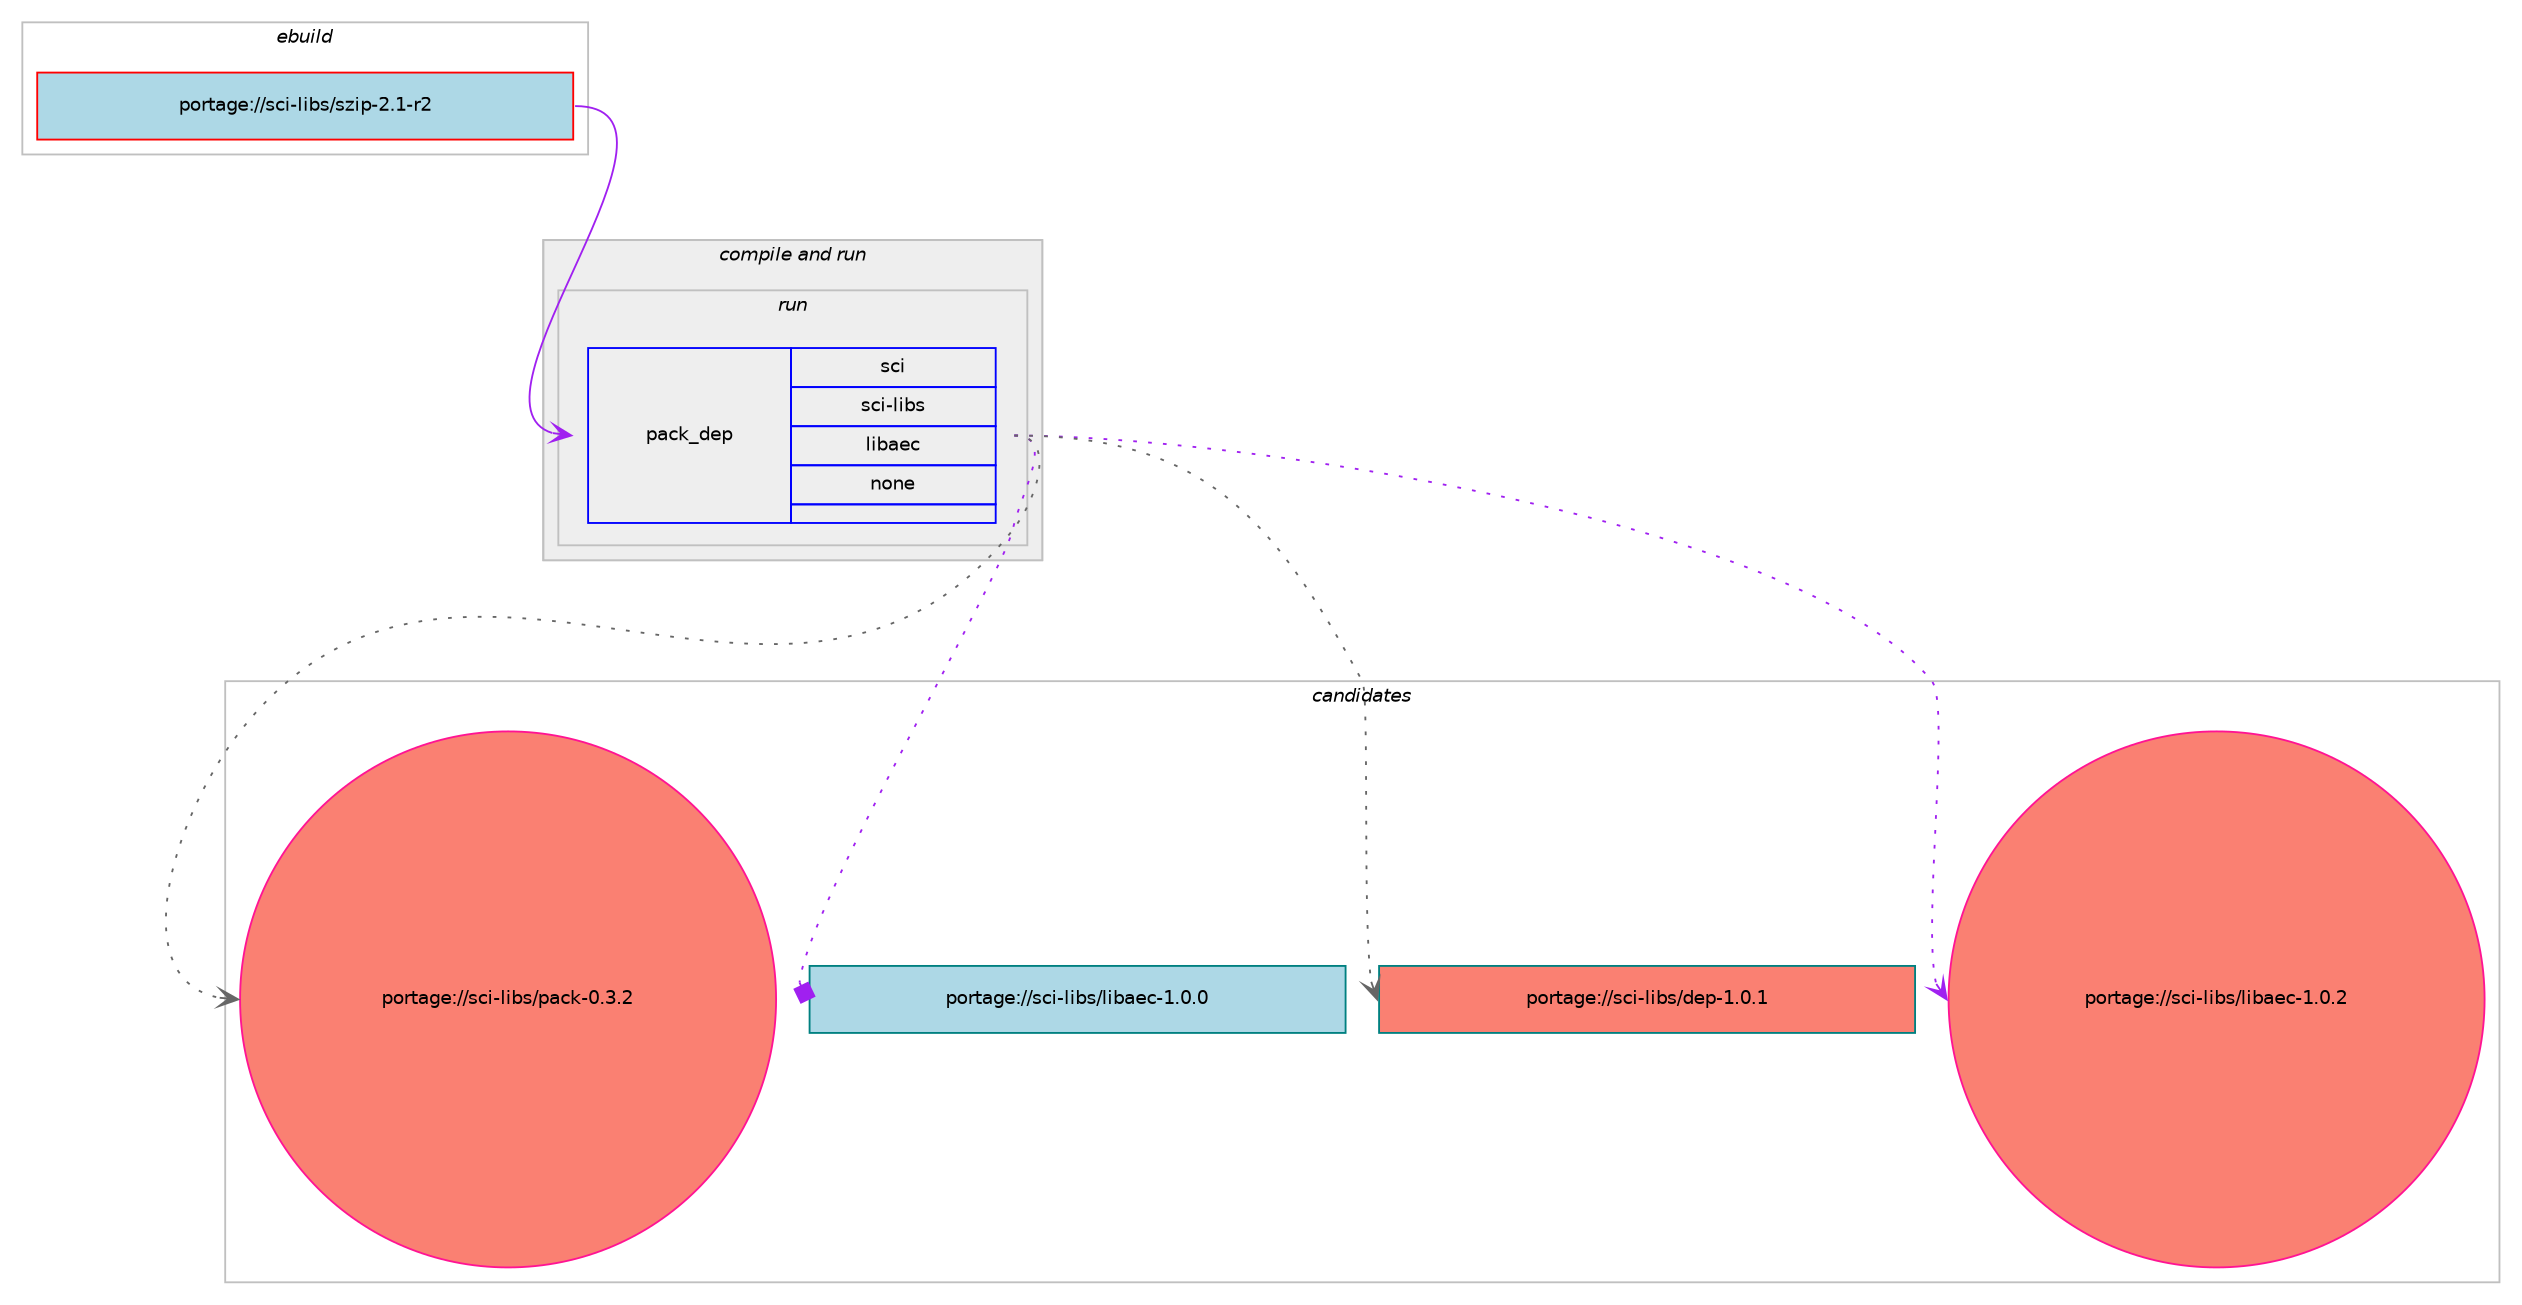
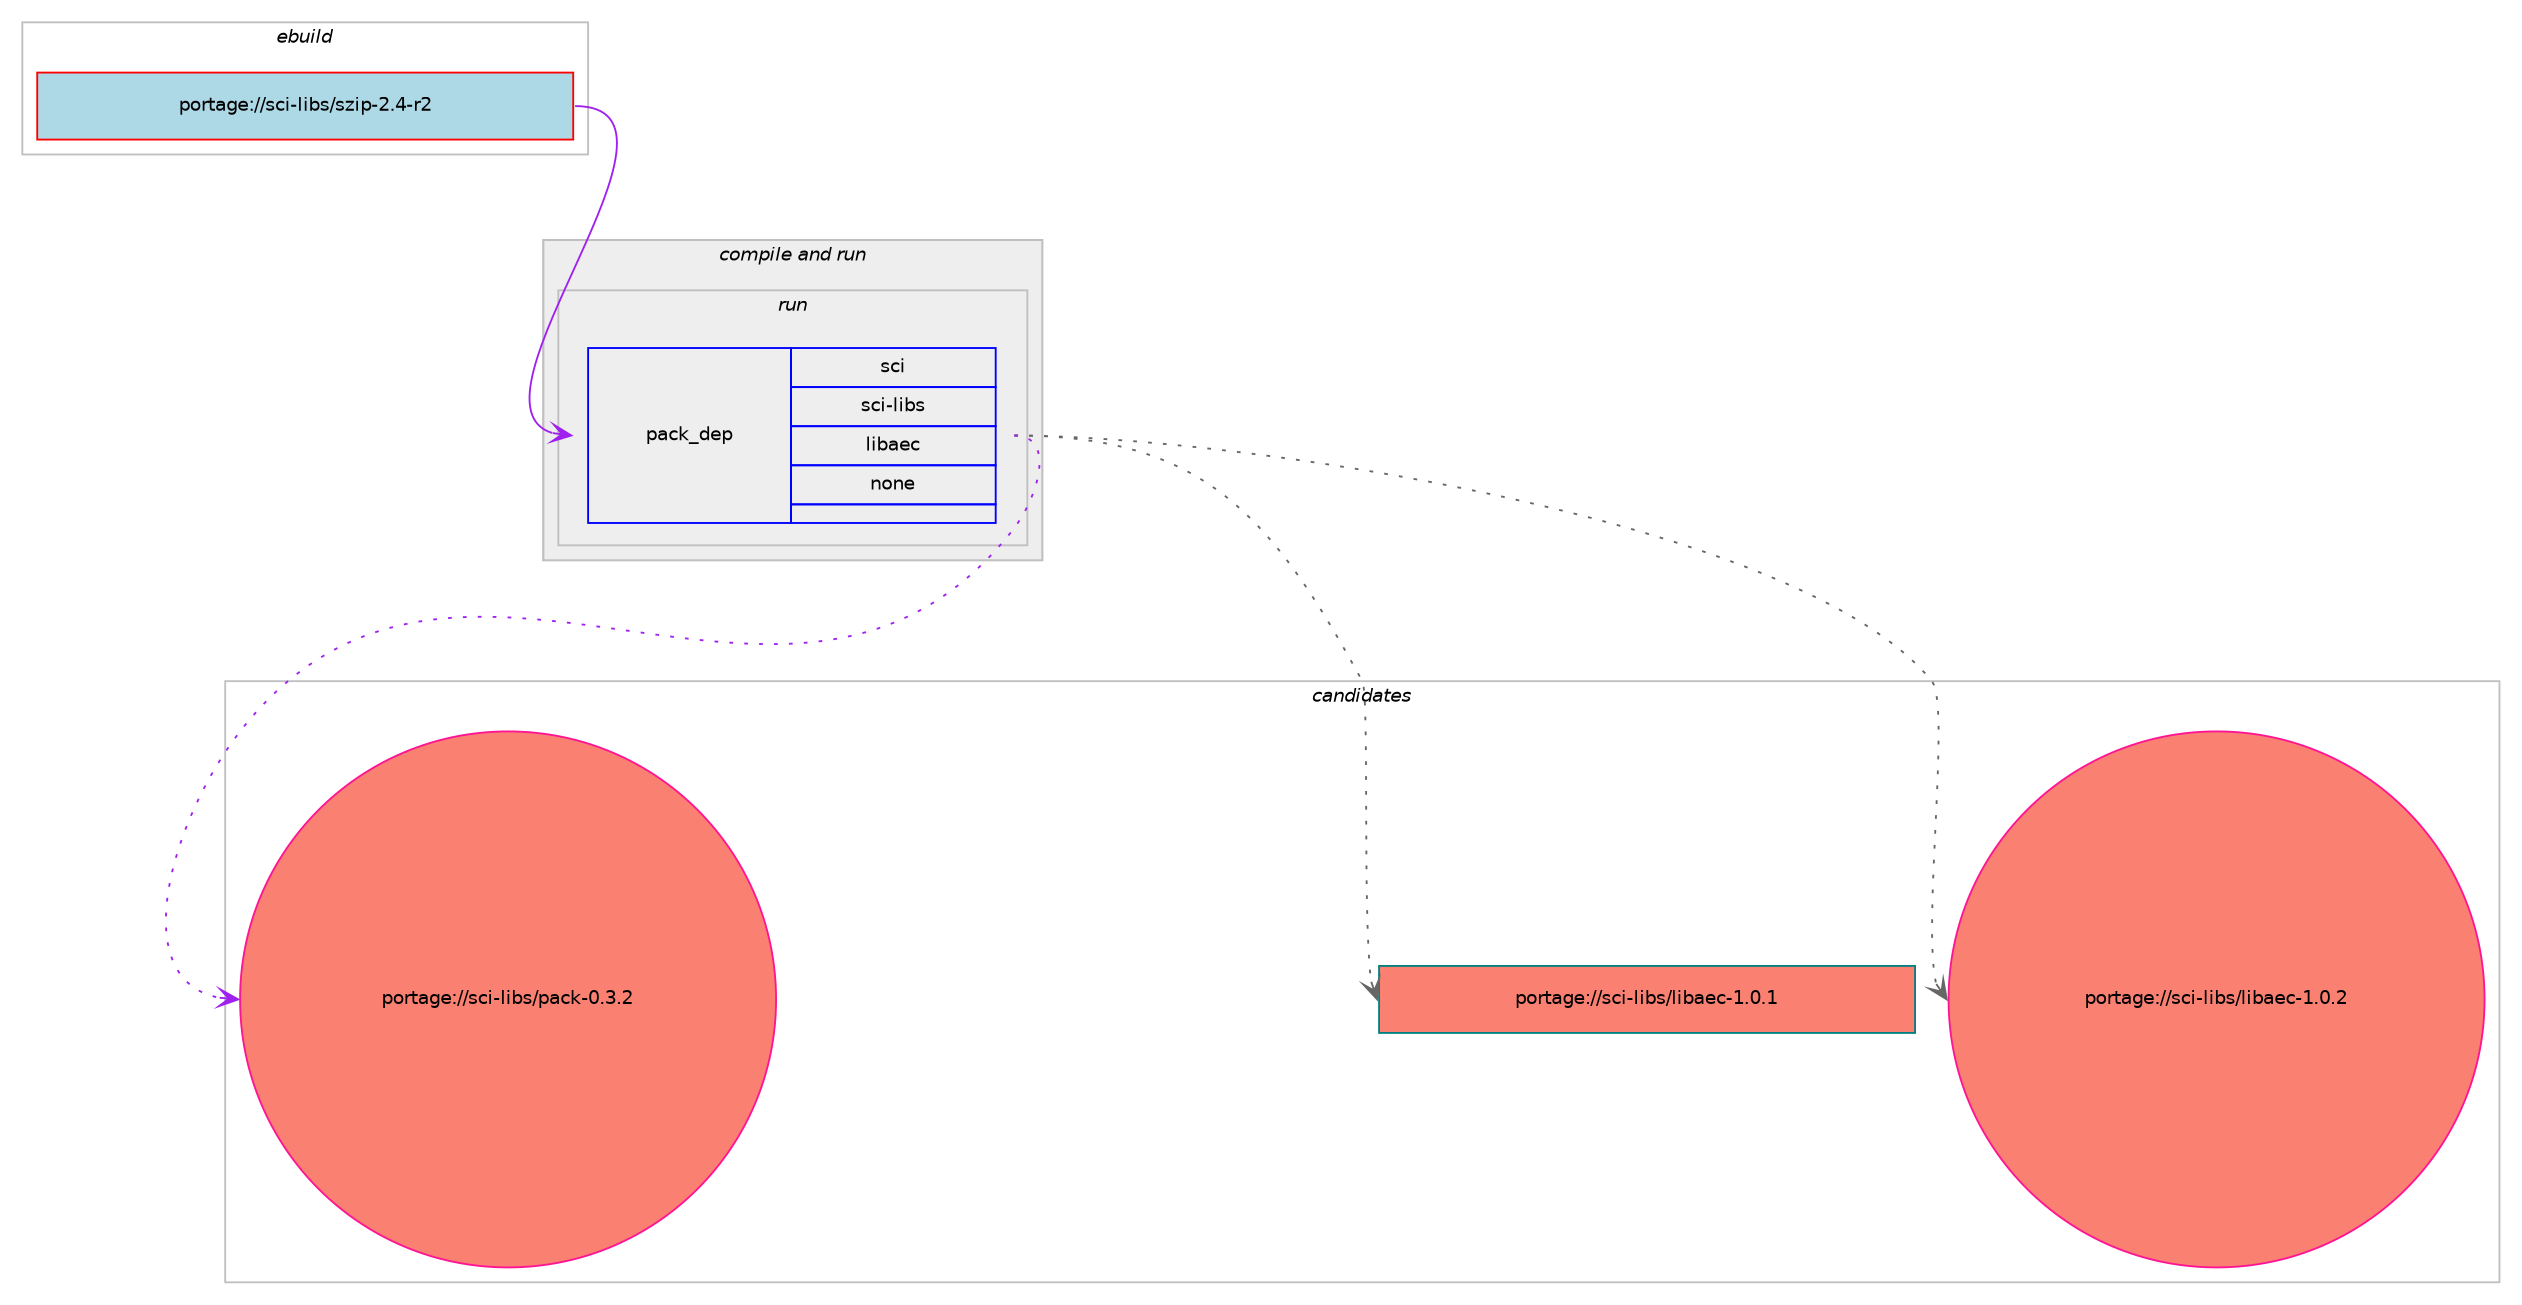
node "portage://sci-libs/szip-2.1-r2": label "portage://sci-libs/szip-2.1-r2" -> "portage://sci-libs/szip-2.4-r2"
edge "pack_dep" -> "portage://sci-libs/libaec-1.0.2": color purple -> gray40
edge "pack_dep" -> "portage://sci-libs/pack-0.3.2": color gray40 -> purple
node "portage://sci-libs/libaec-1.0.0": removed
node "portage://sci-libs/dep-1.0.1": label "portage://sci-libs/dep-1.0.1" -> "portage://sci-libs/libaec-1.0.1"
